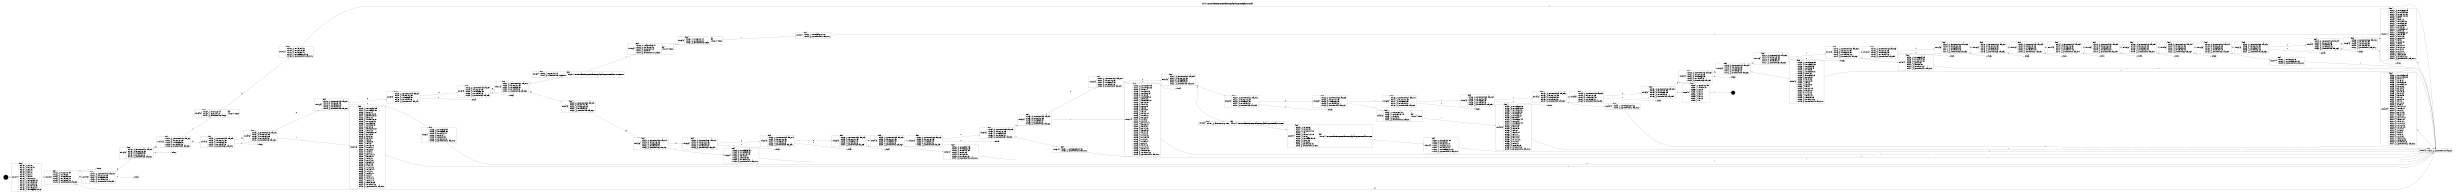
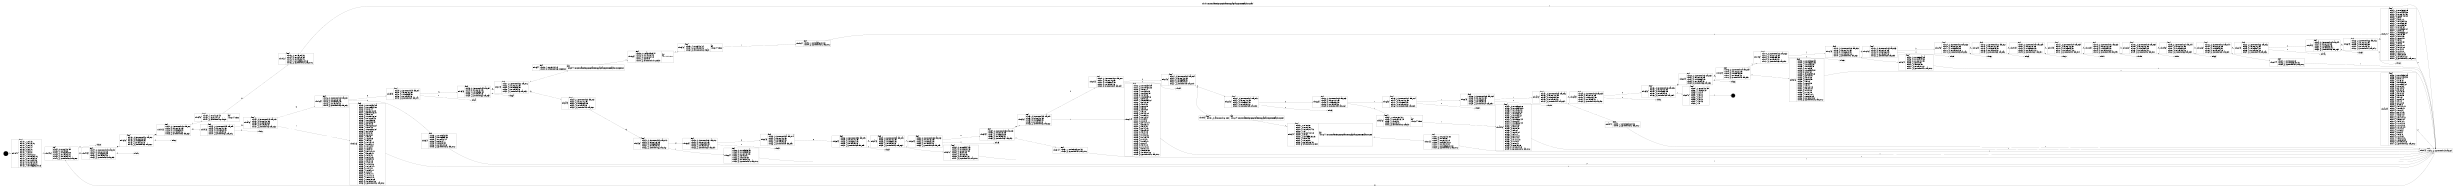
node "0x401fab": removed
